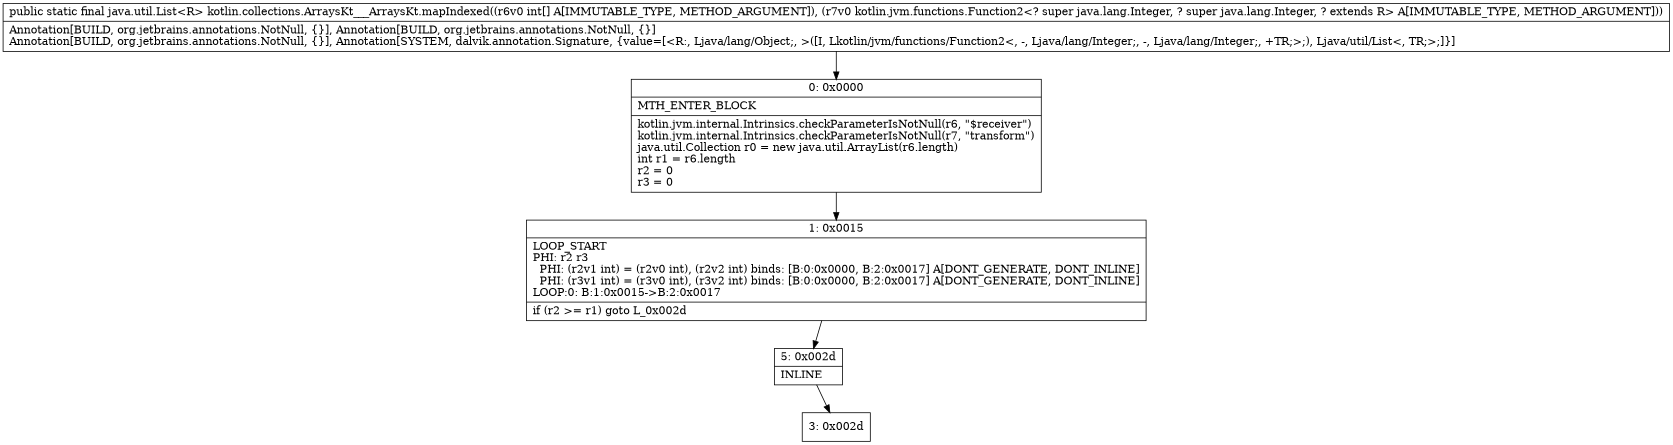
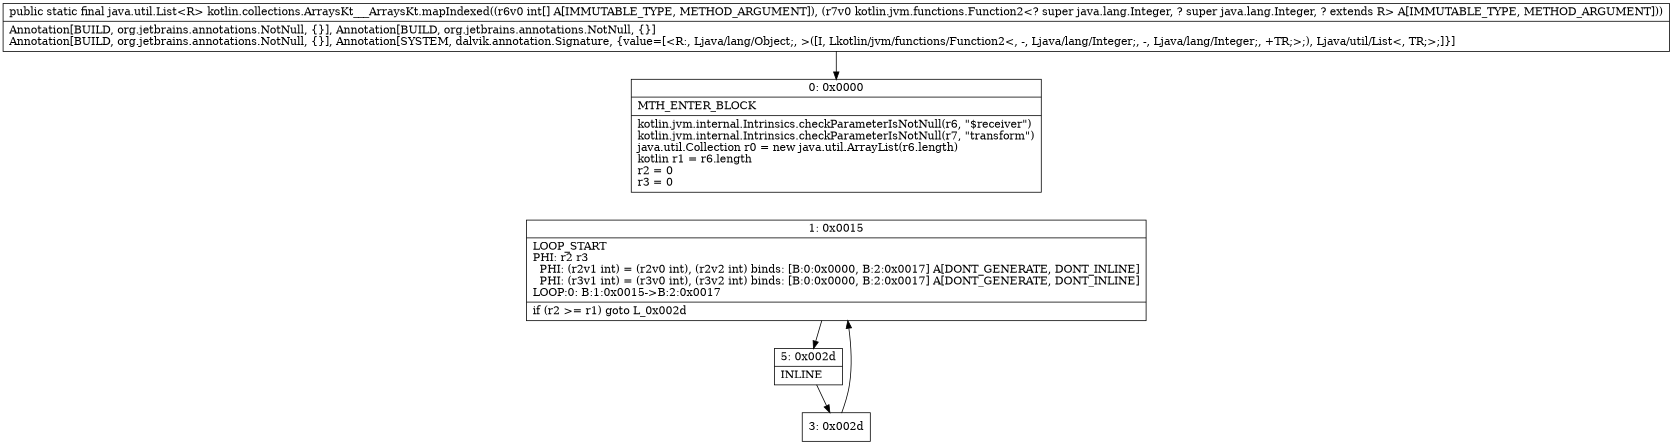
node "0: 0x0000": text "int r1 = r6.length" -> "kotlin r1 = r6.length"
edge "0: 0x0000" -> "1: 0x0015": now "3: 0x002d" -> "1: 0x0015"
